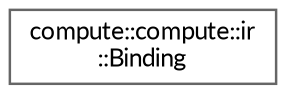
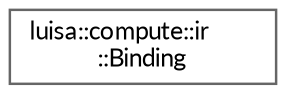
node "compute::compute::ir ::Binding": label "compute::compute::ir ::Binding" -> "luisa::compute::ir ::Binding"
